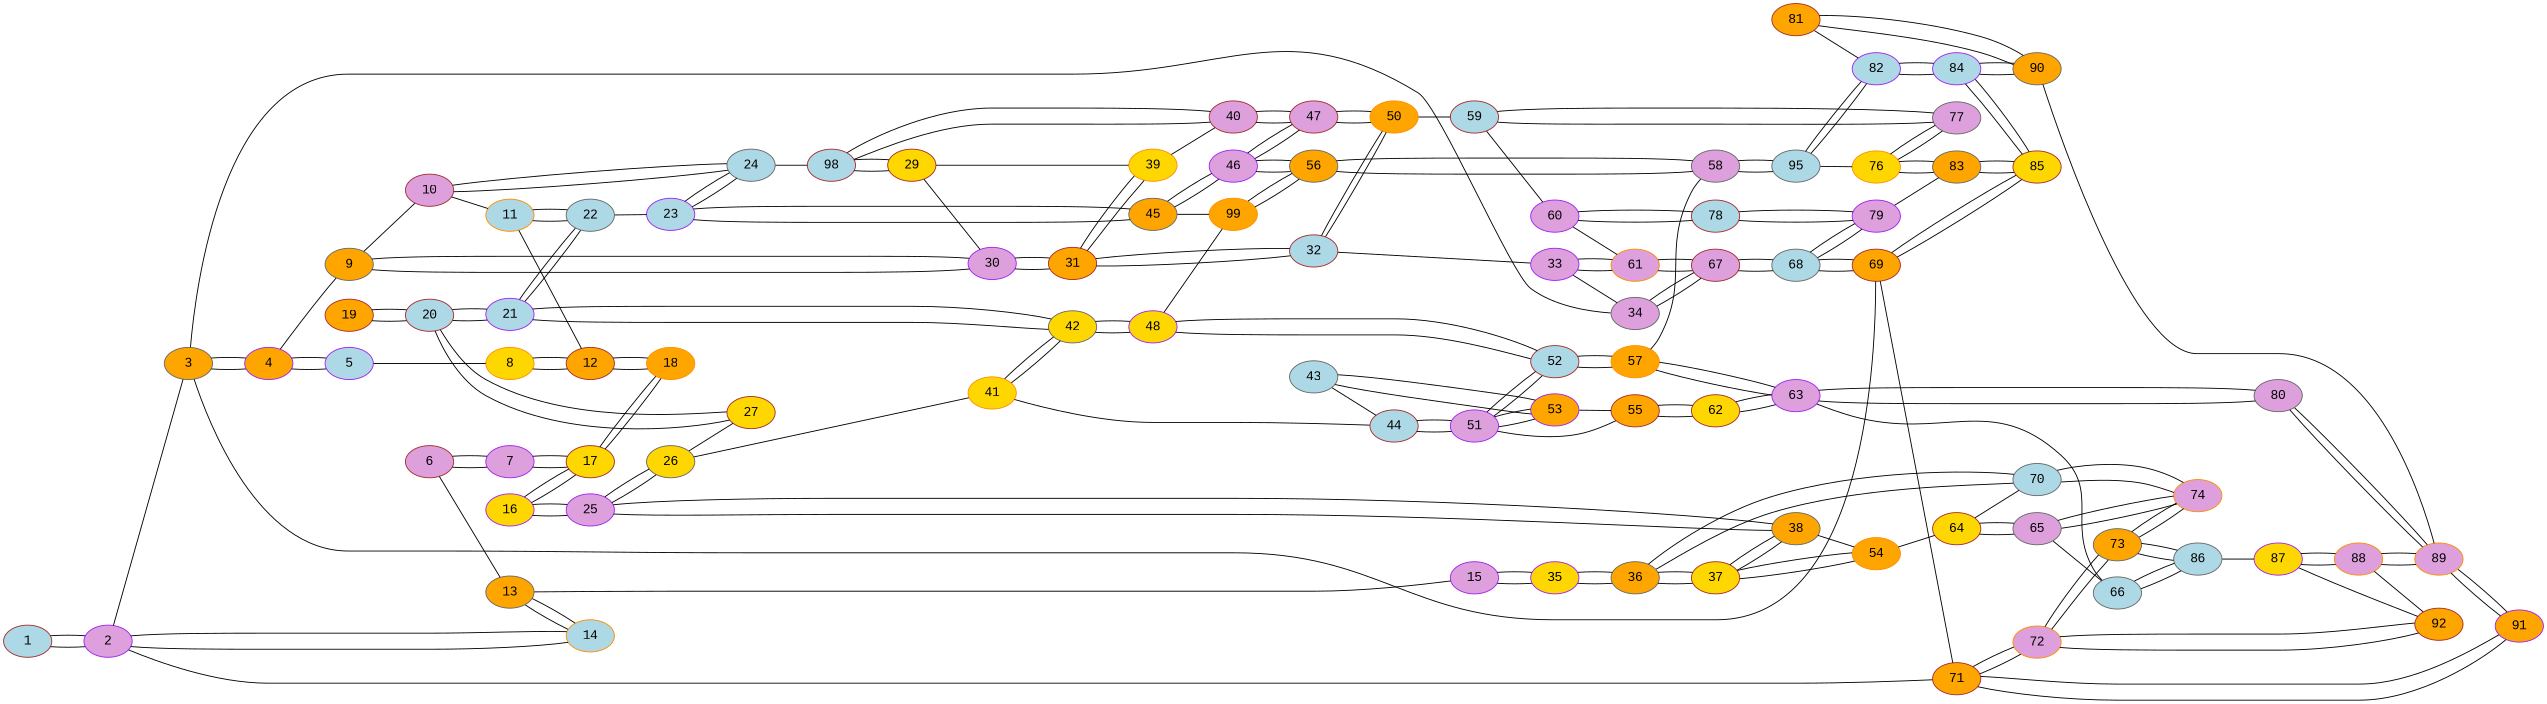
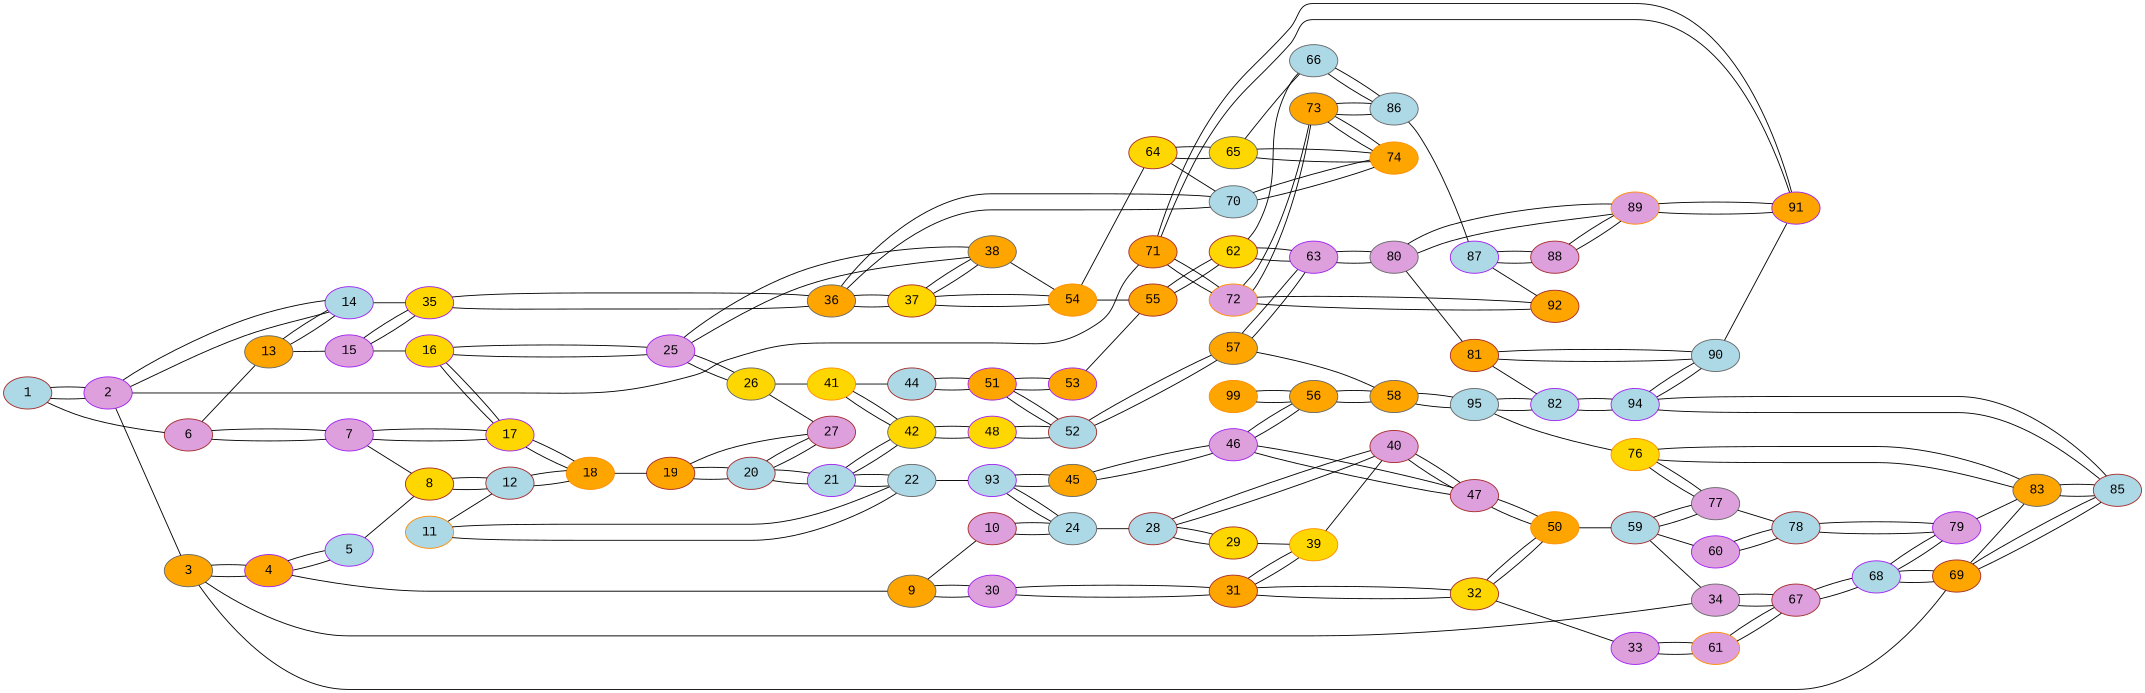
node "84": label "84" -> "94"
node "90": fillcolor orange -> lightblue
node "98": label "98" -> "28"
node "58": fillcolor plum -> orange
node "85": fillcolor gold -> lightblue
edge "10" -- "11": removed
node "23": label "23" -> "93"
edge "29" -- "30": removed
edge "45" -- "99": removed
edge "60" -- "61": removed
node "32": fillcolor lightblue -> gold
node "68": color gray40 -> purple
edge "99" -- "48": removed
edge "33" -- "34": now "59" -- "34"
edge "14" -- "35": added
edge "80" -- "81": added
edge "15" -- "16": added
edge "90" -- "89": now "90" -- "91"
node "57": color darkorange -> gray40
node "8": color darkorange -> brown
node "12": fillcolor orange -> lightblue
node "43": removed
node "27": fillcolor gold -> plum
edge "1" -- "6": added
node "51": fillcolor plum -> orange
edge "63" -- "66": now "62" -- "66"
edge "55" -- "51": now "55" -- "54"
edge "27" -- "19": added
edge "7" -- "8": added
node "17": color brown -> purple
edge "69" -- "71": now "69" -- "83"
edge "18" -- "19": added
node "74": fillcolor plum -> orange
edge "77" -- "78": added
node "65": fillcolor plum -> gold
node "87": fillcolor gold -> lightblue
node "88": color darkorange -> brown
edge "88" -- "92": removed
node "14": color darkorange -> purple
